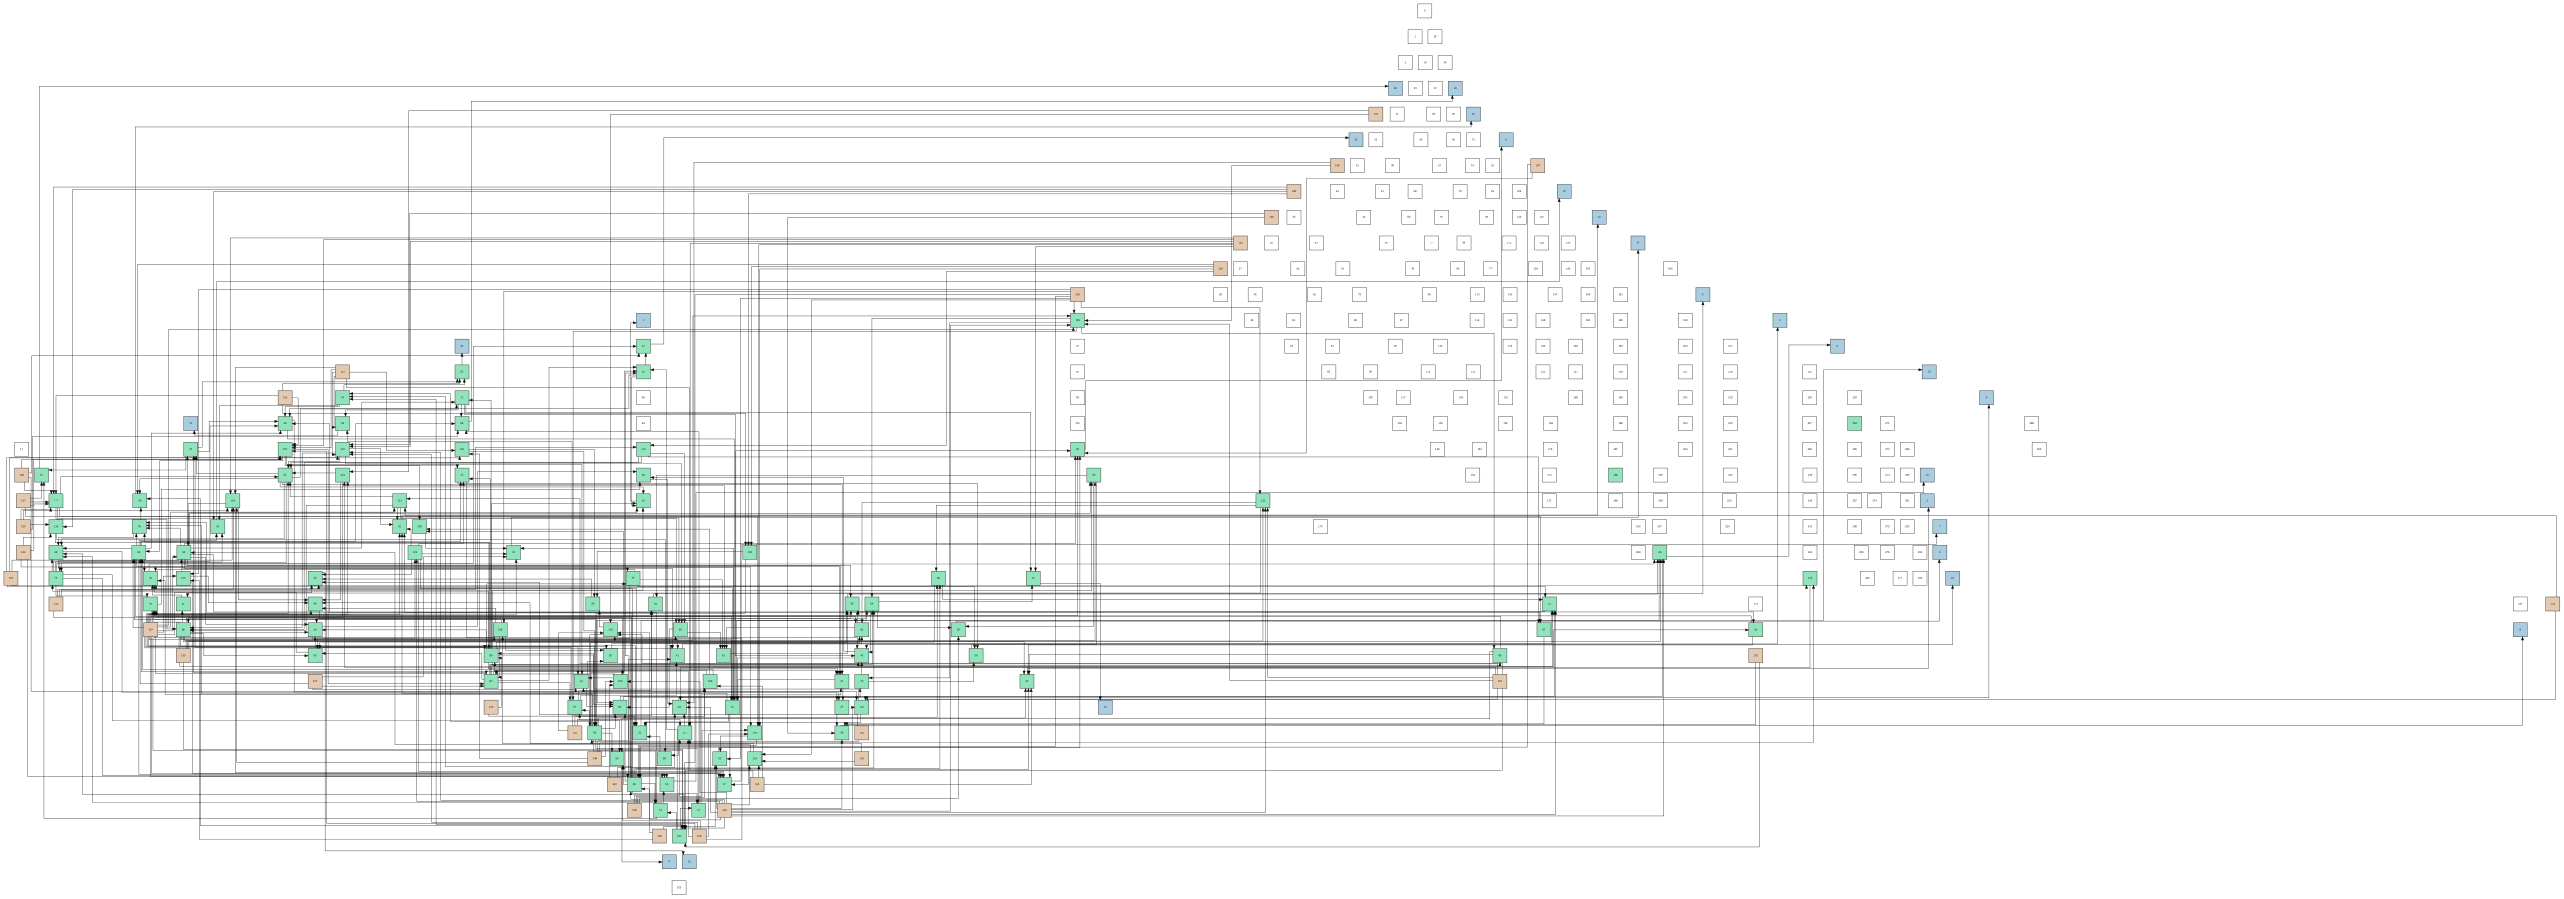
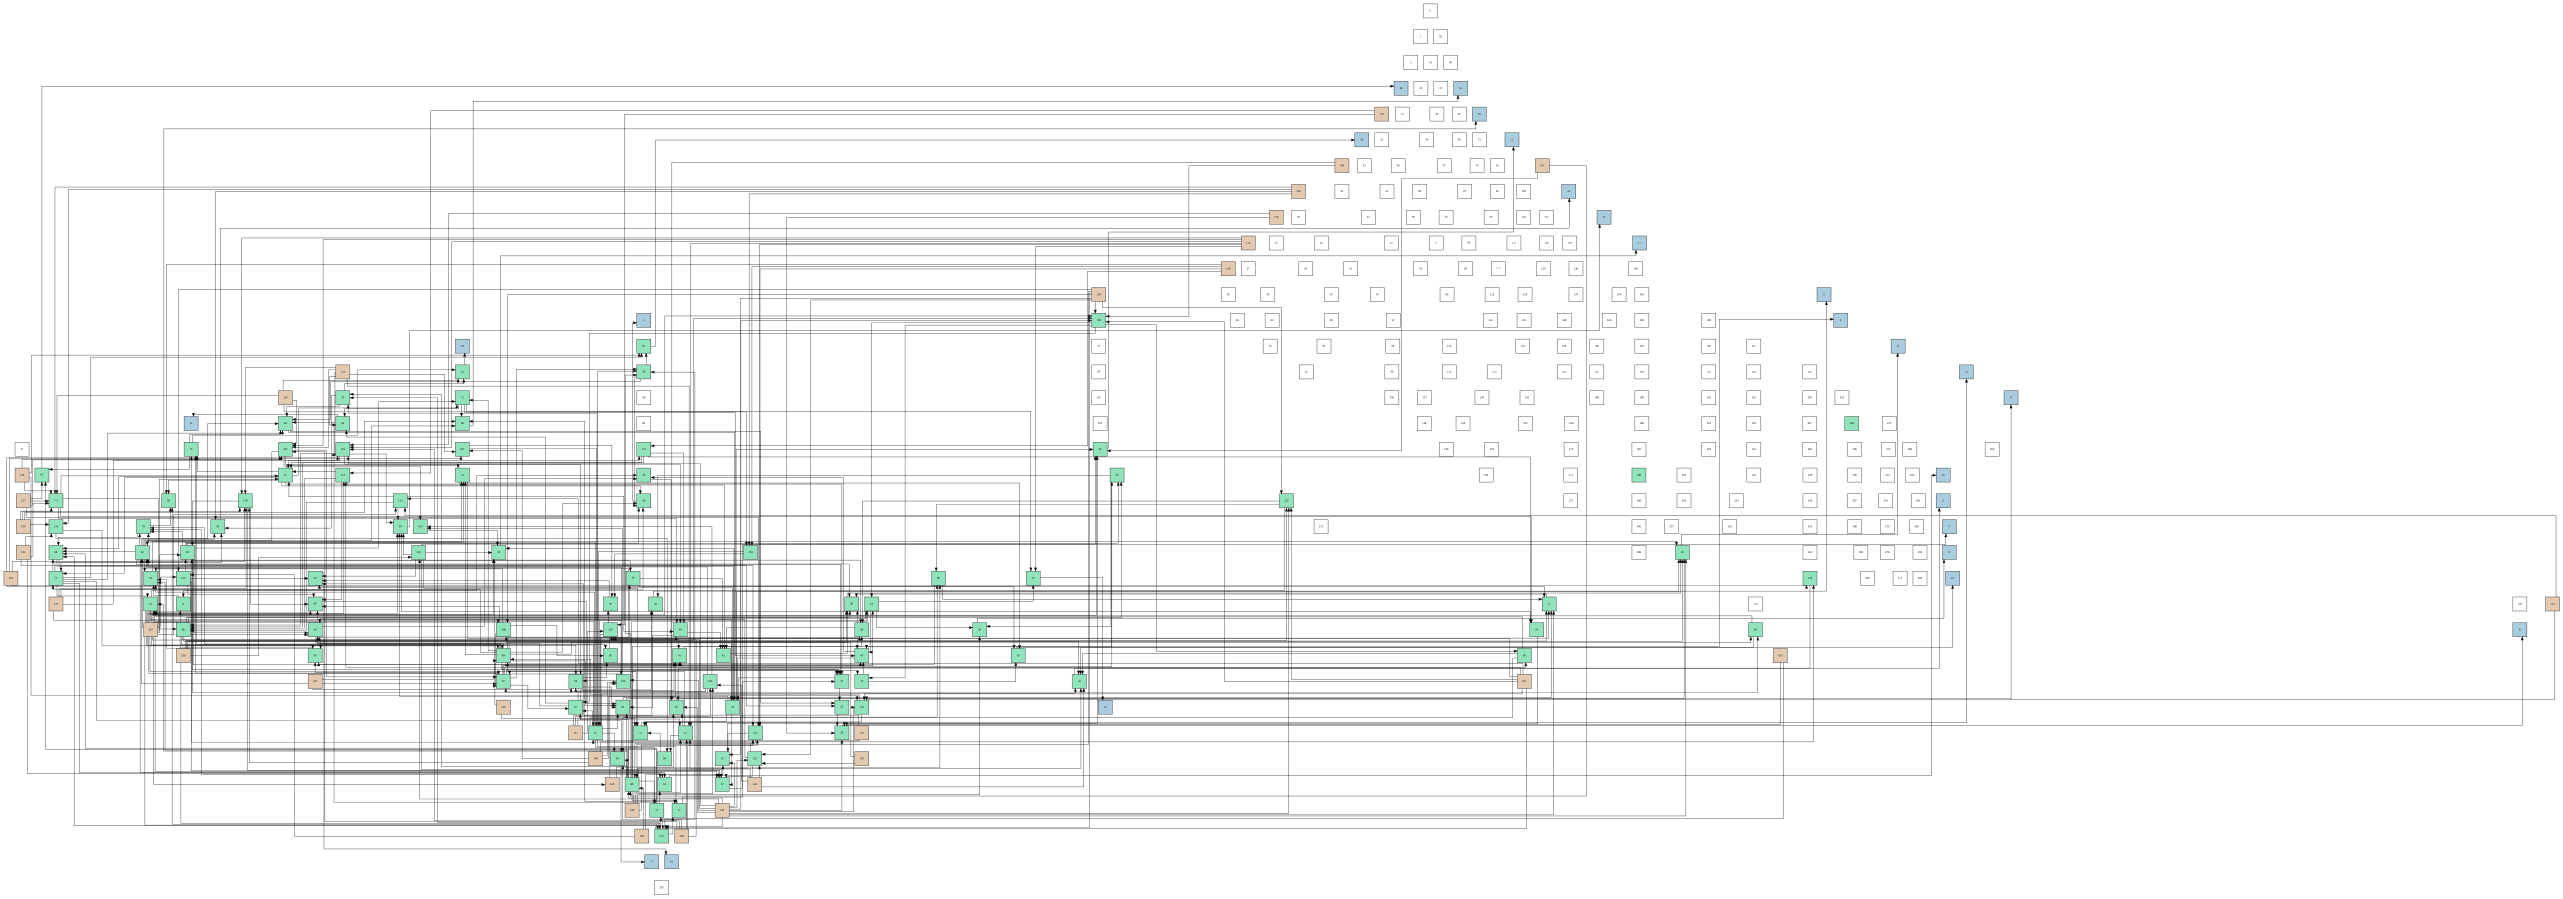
node "180": removed
node "288": removed
edge "157" -> "86": now "157" -> "143"
